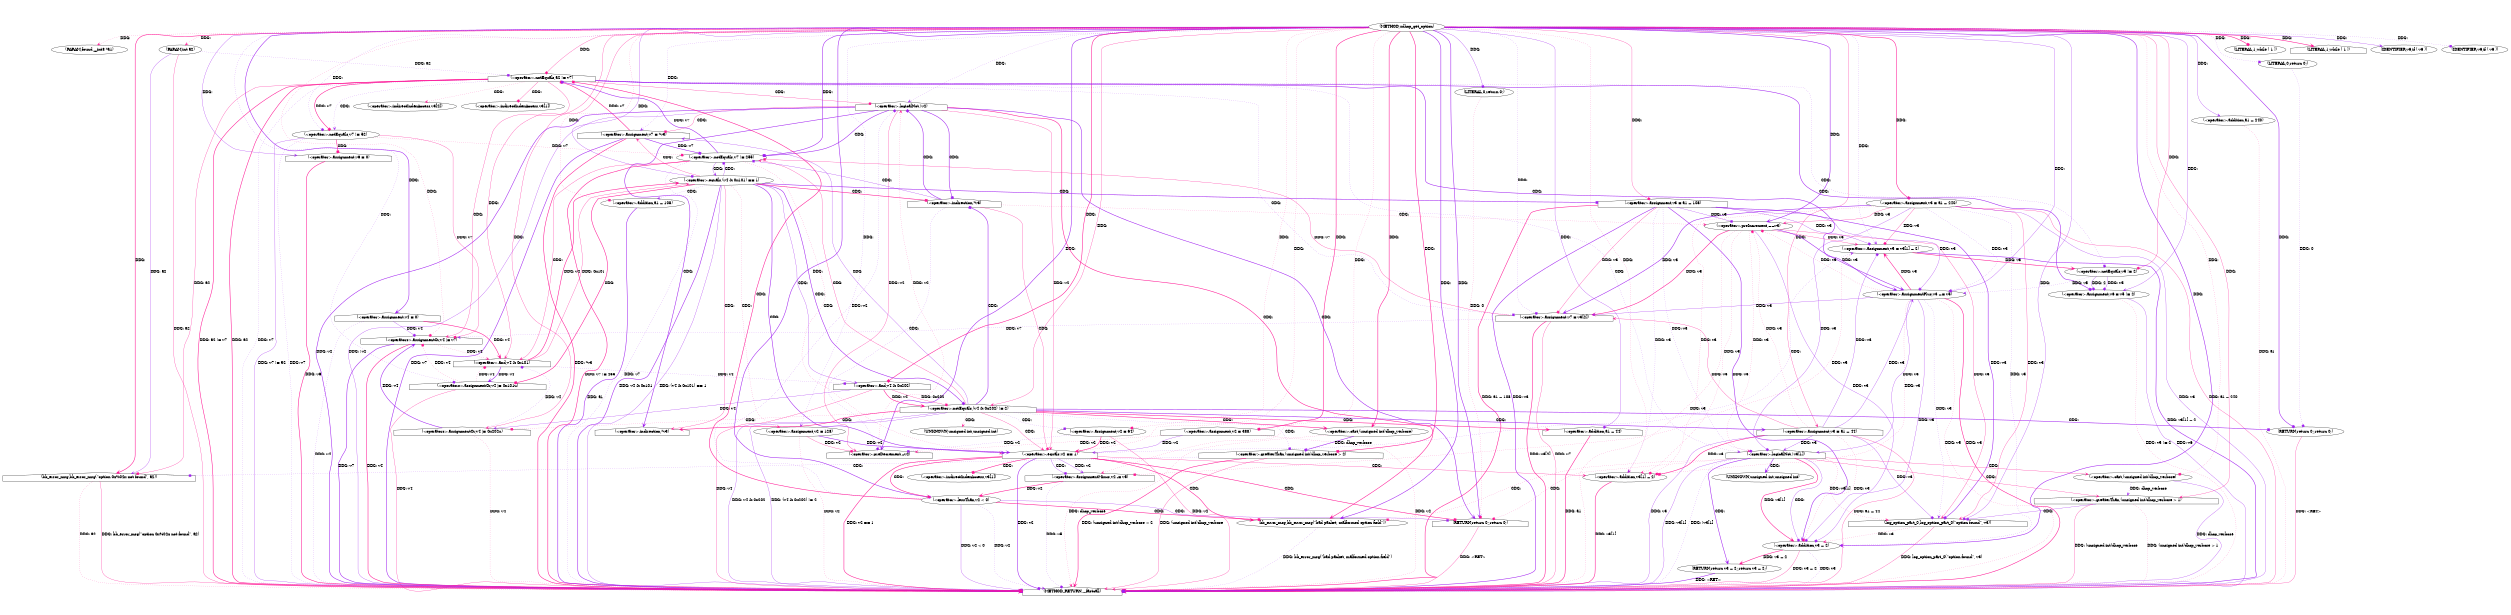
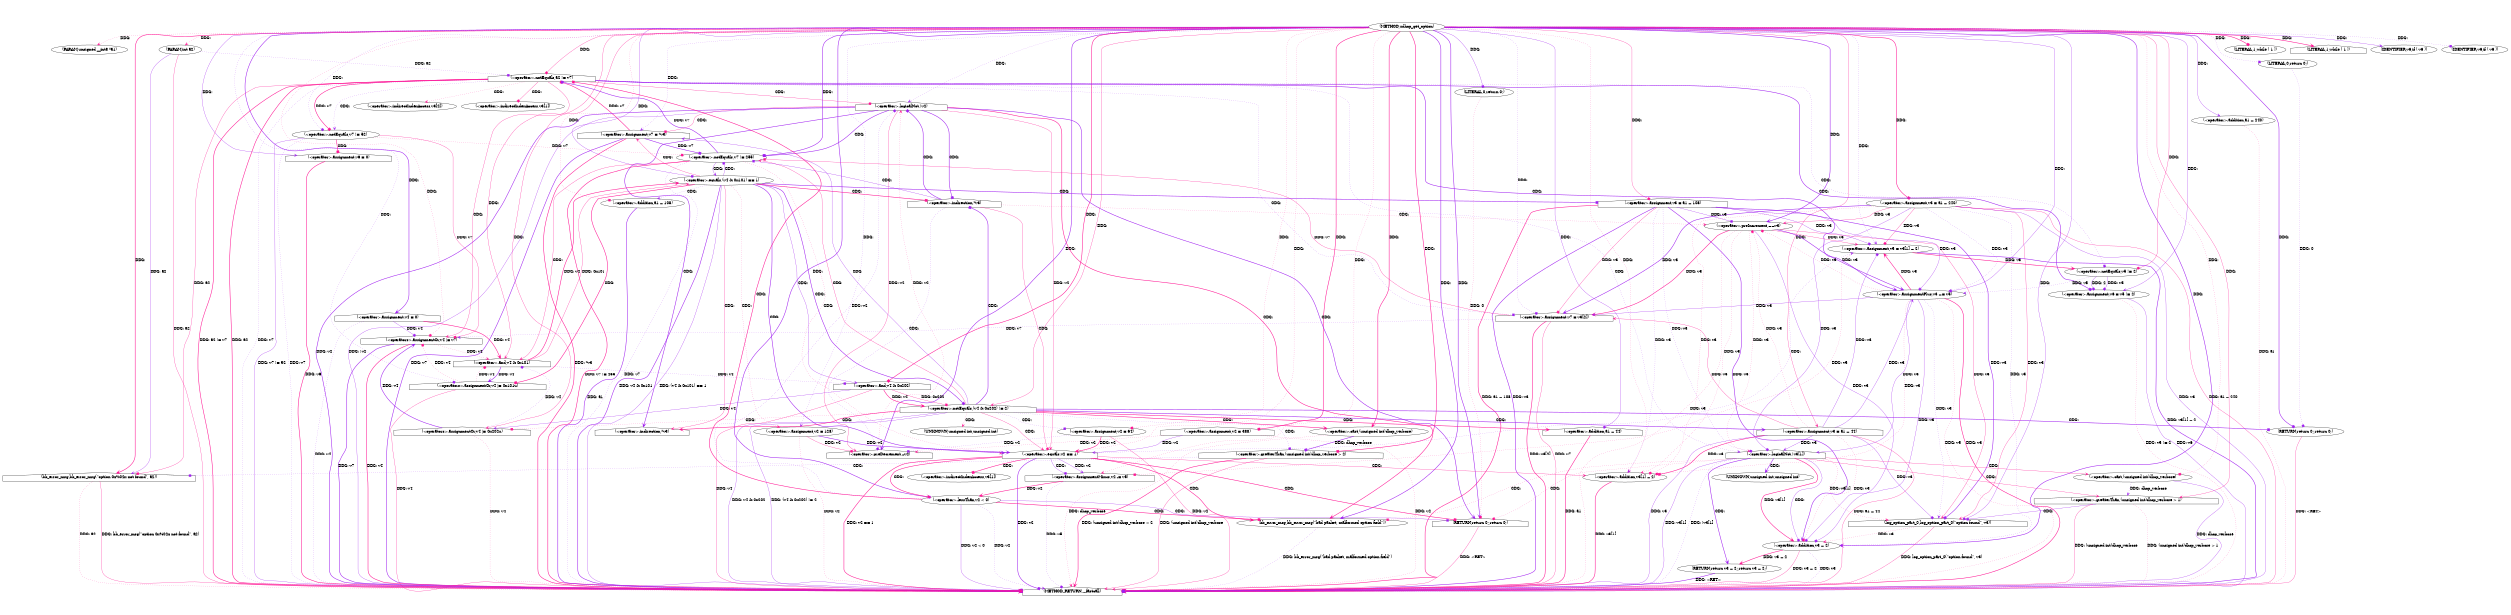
node "(PARAM,found __int8 *a1)": label "(PARAM,found __int8 *a1)" -> "(PARAM,unsigned __int8 *a1)"
